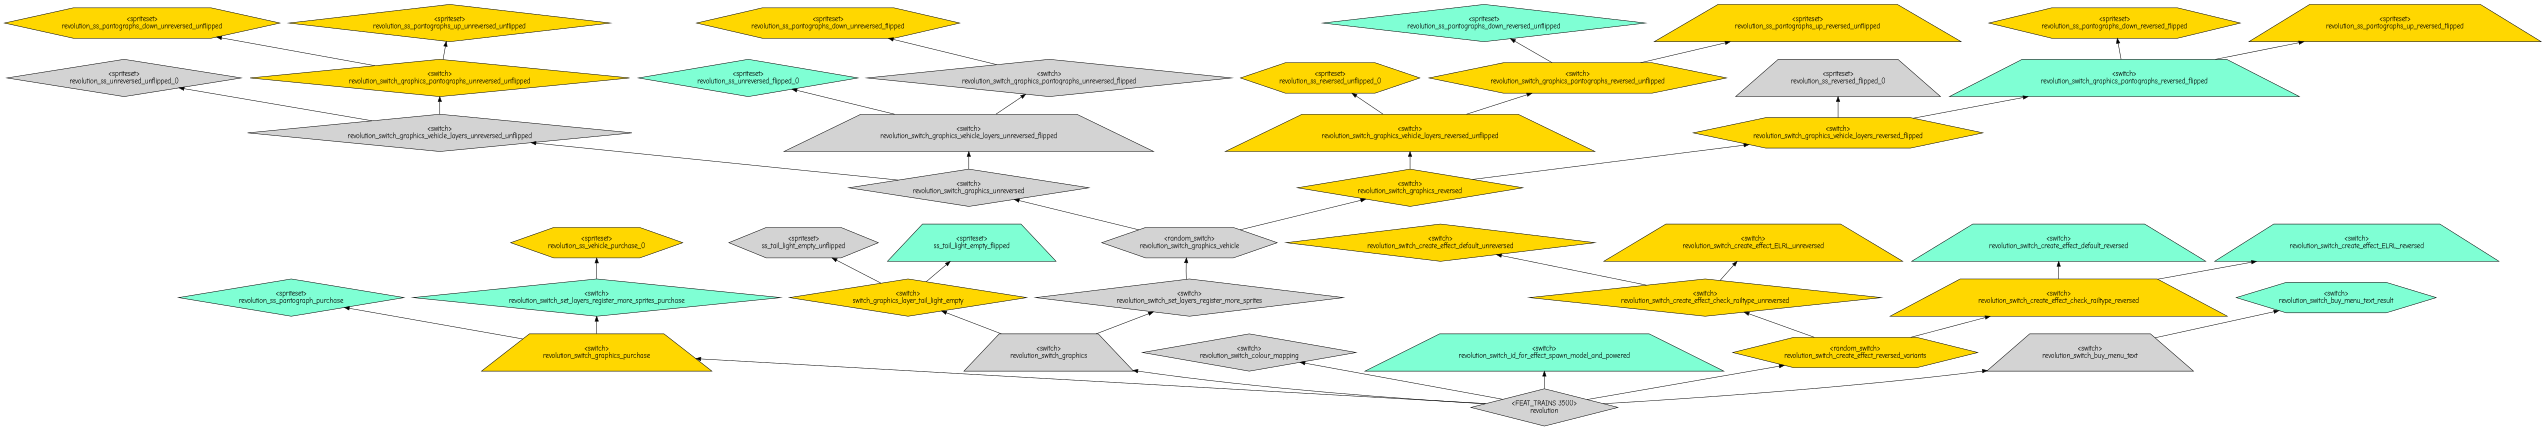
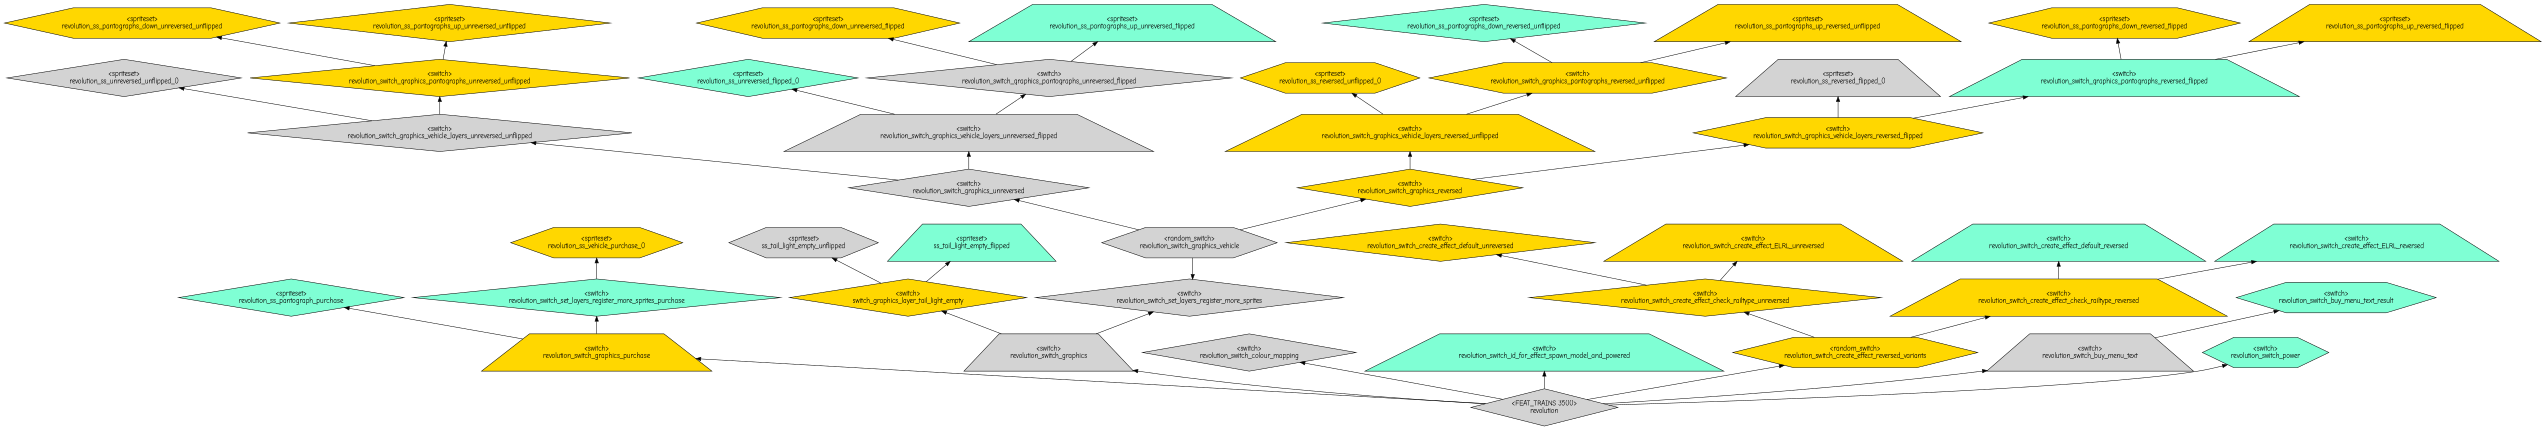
node "<spriteset> revolution_ss_pantographs_up_unreversed_flipped": added
edge "<switch> revolution_switch_set_layers_register_more_sprites" -> "<random_switch> revolution_switch_graphics_vehicle": reversed
node "<switch> revolution_switch_power": added
